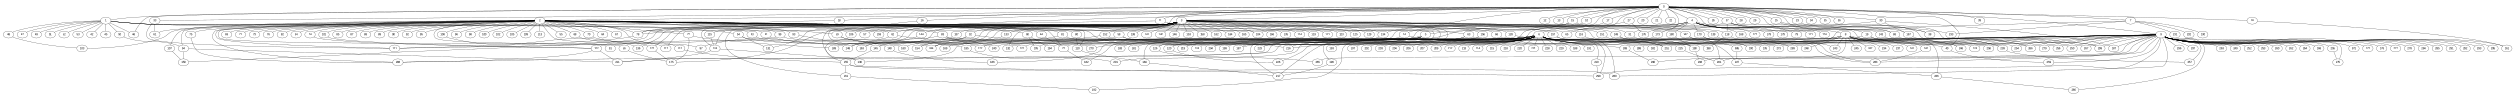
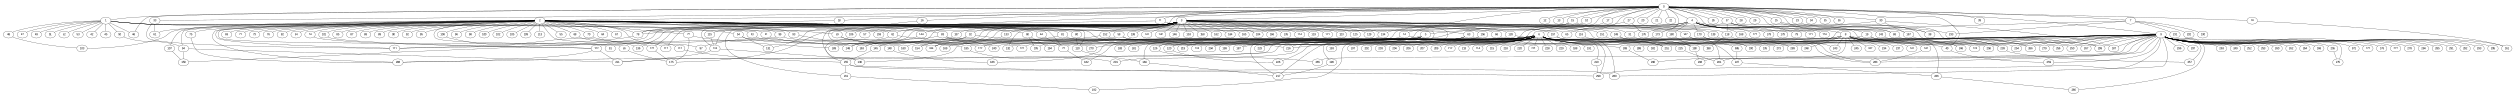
edge "3" -- "126": now "63" -- "126"
